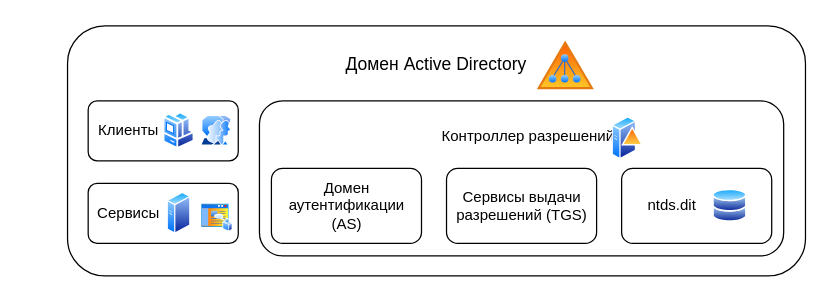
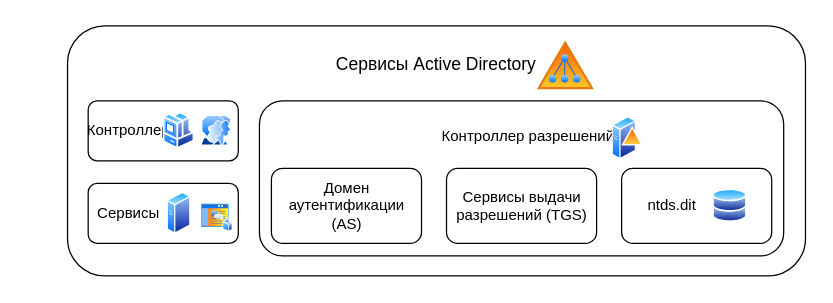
node "Домен Active Directory": label "Домен Active Directory" -> "Сервисы Active Directory"
node "Клиенты": label "Клиенты" -> "Контроллер"
